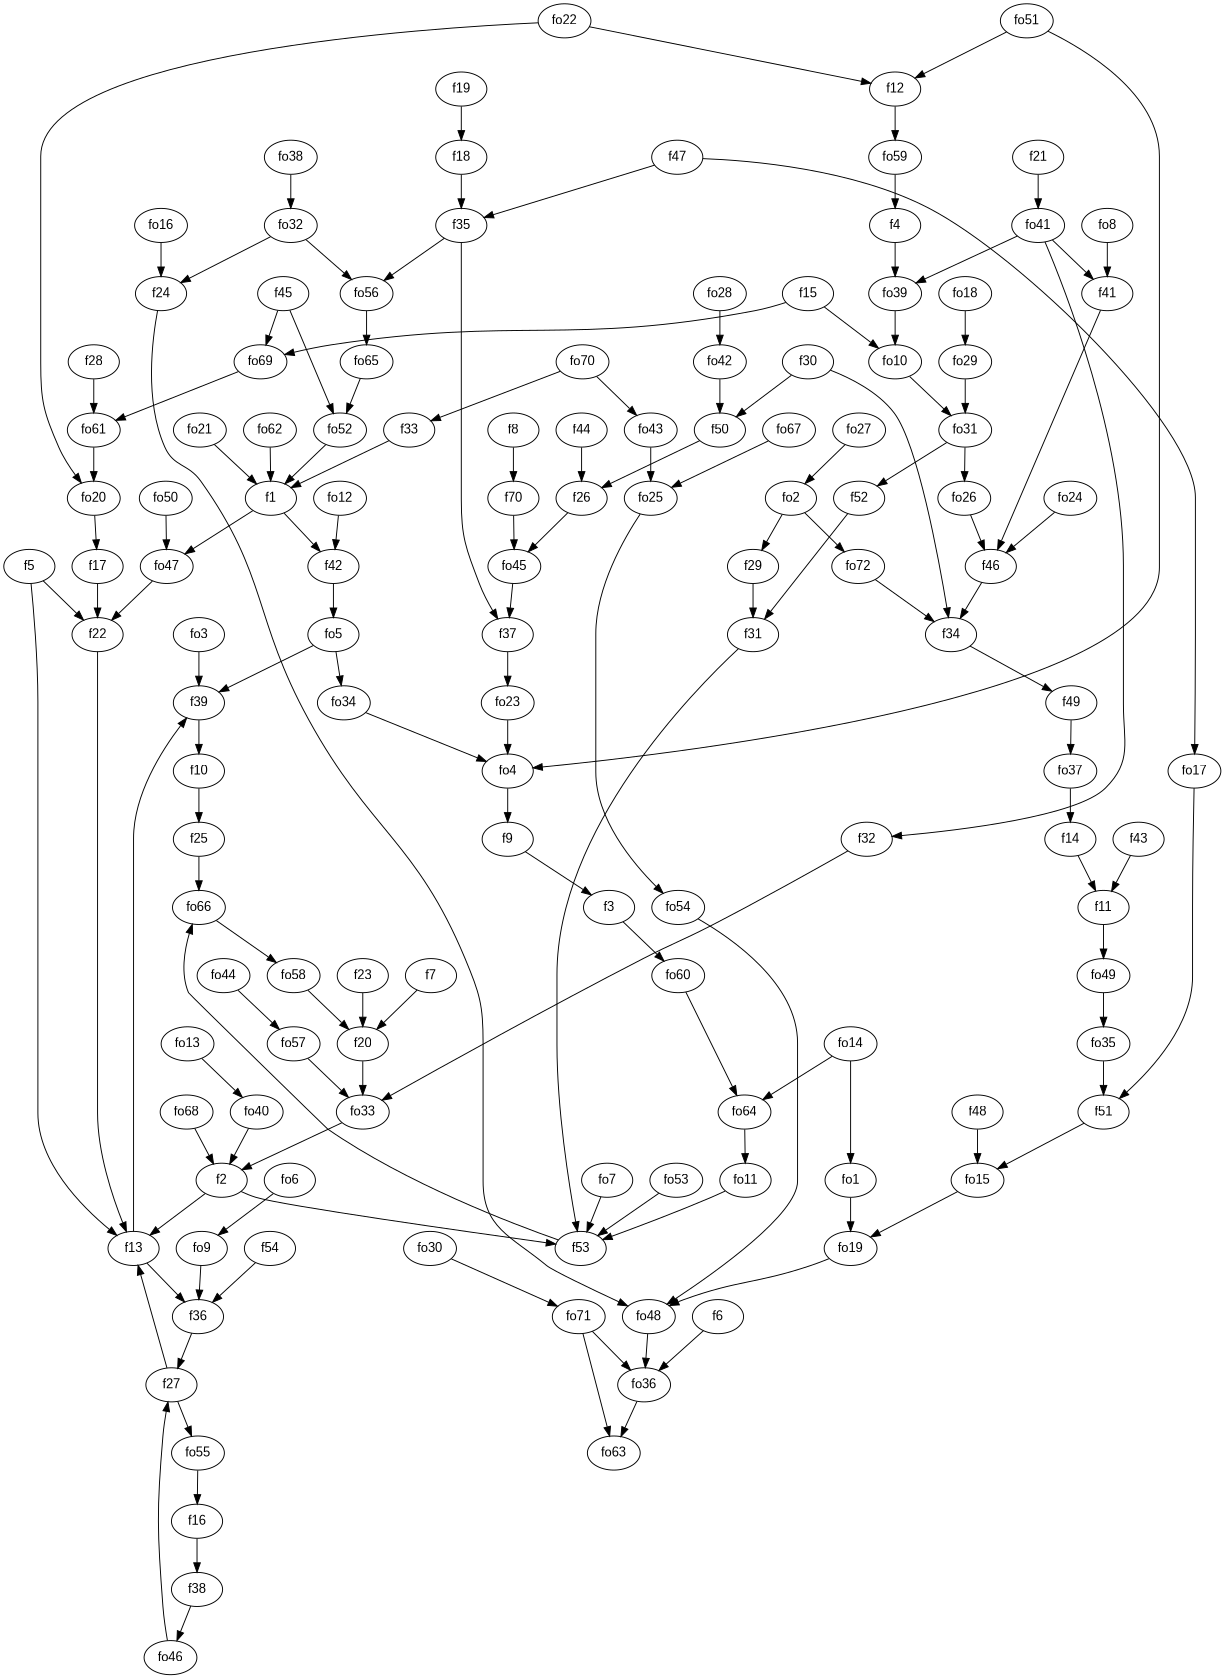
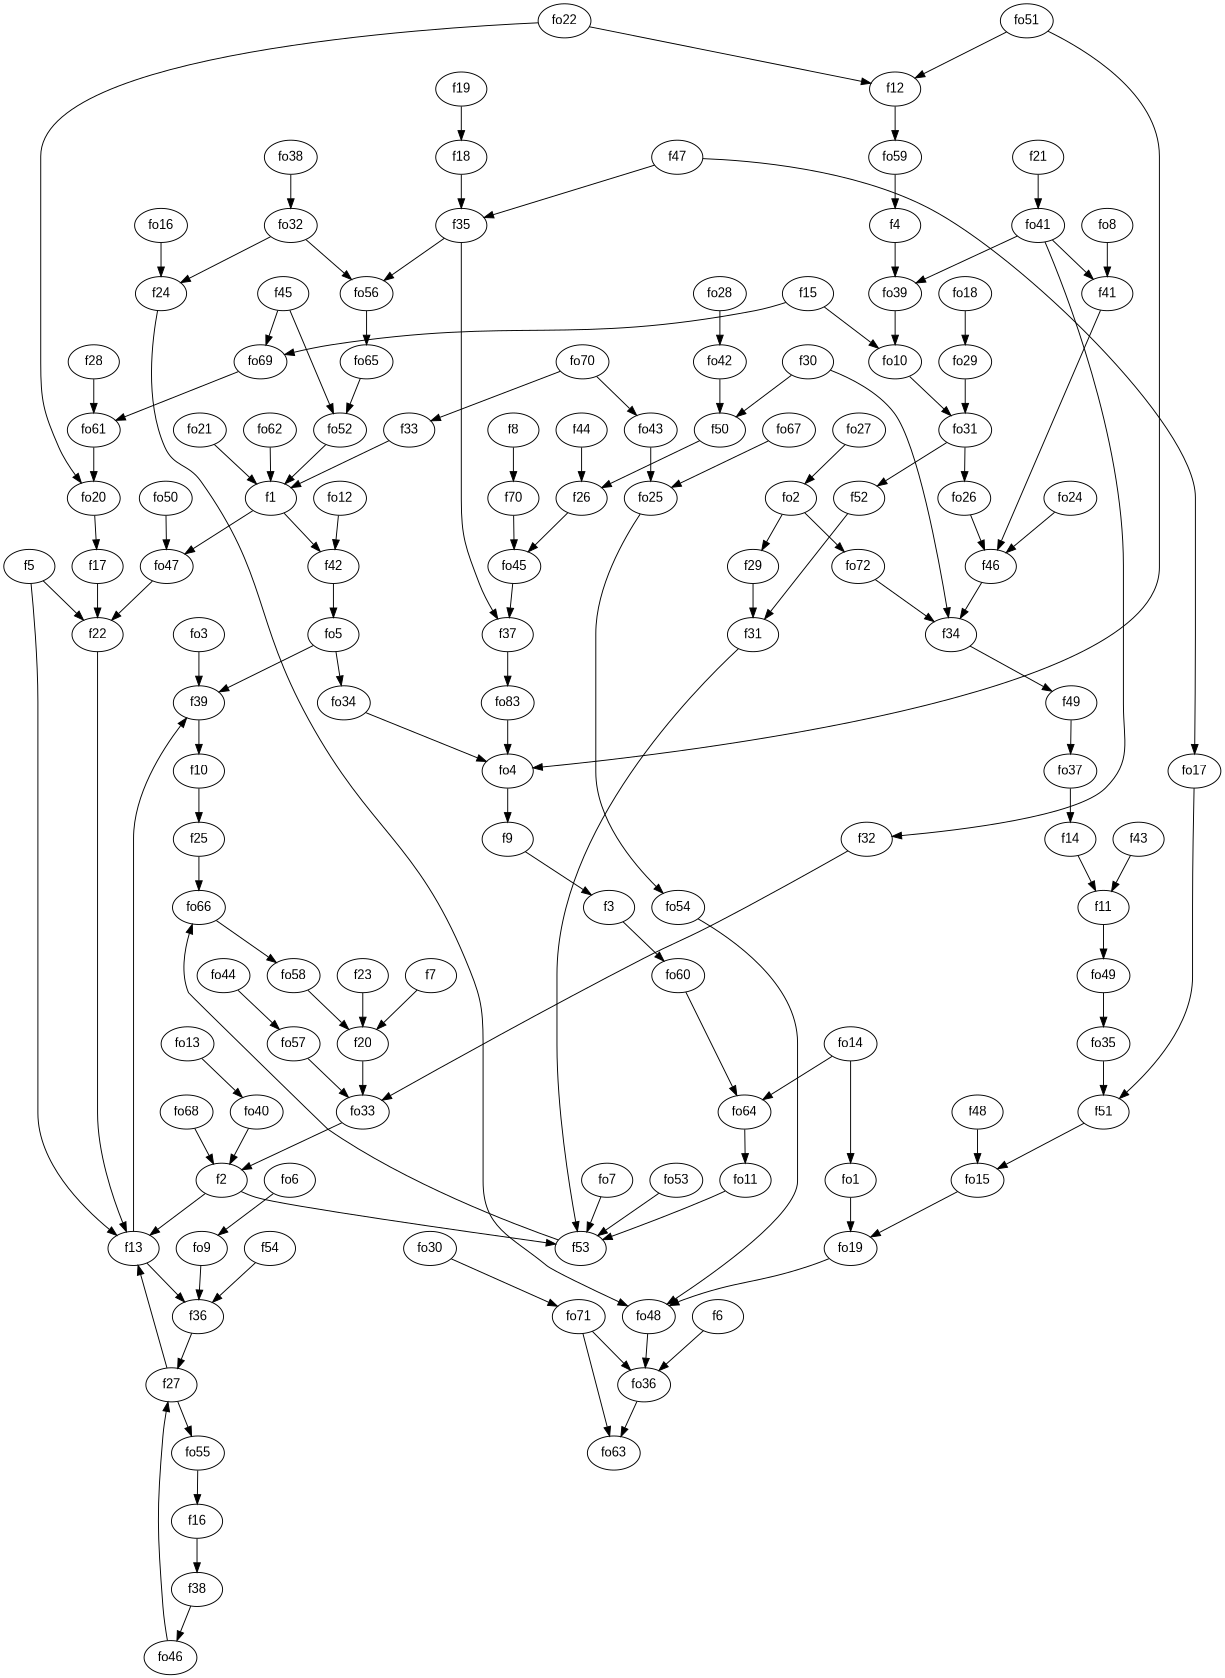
node "fo23": label "fo23" -> "fo83"
